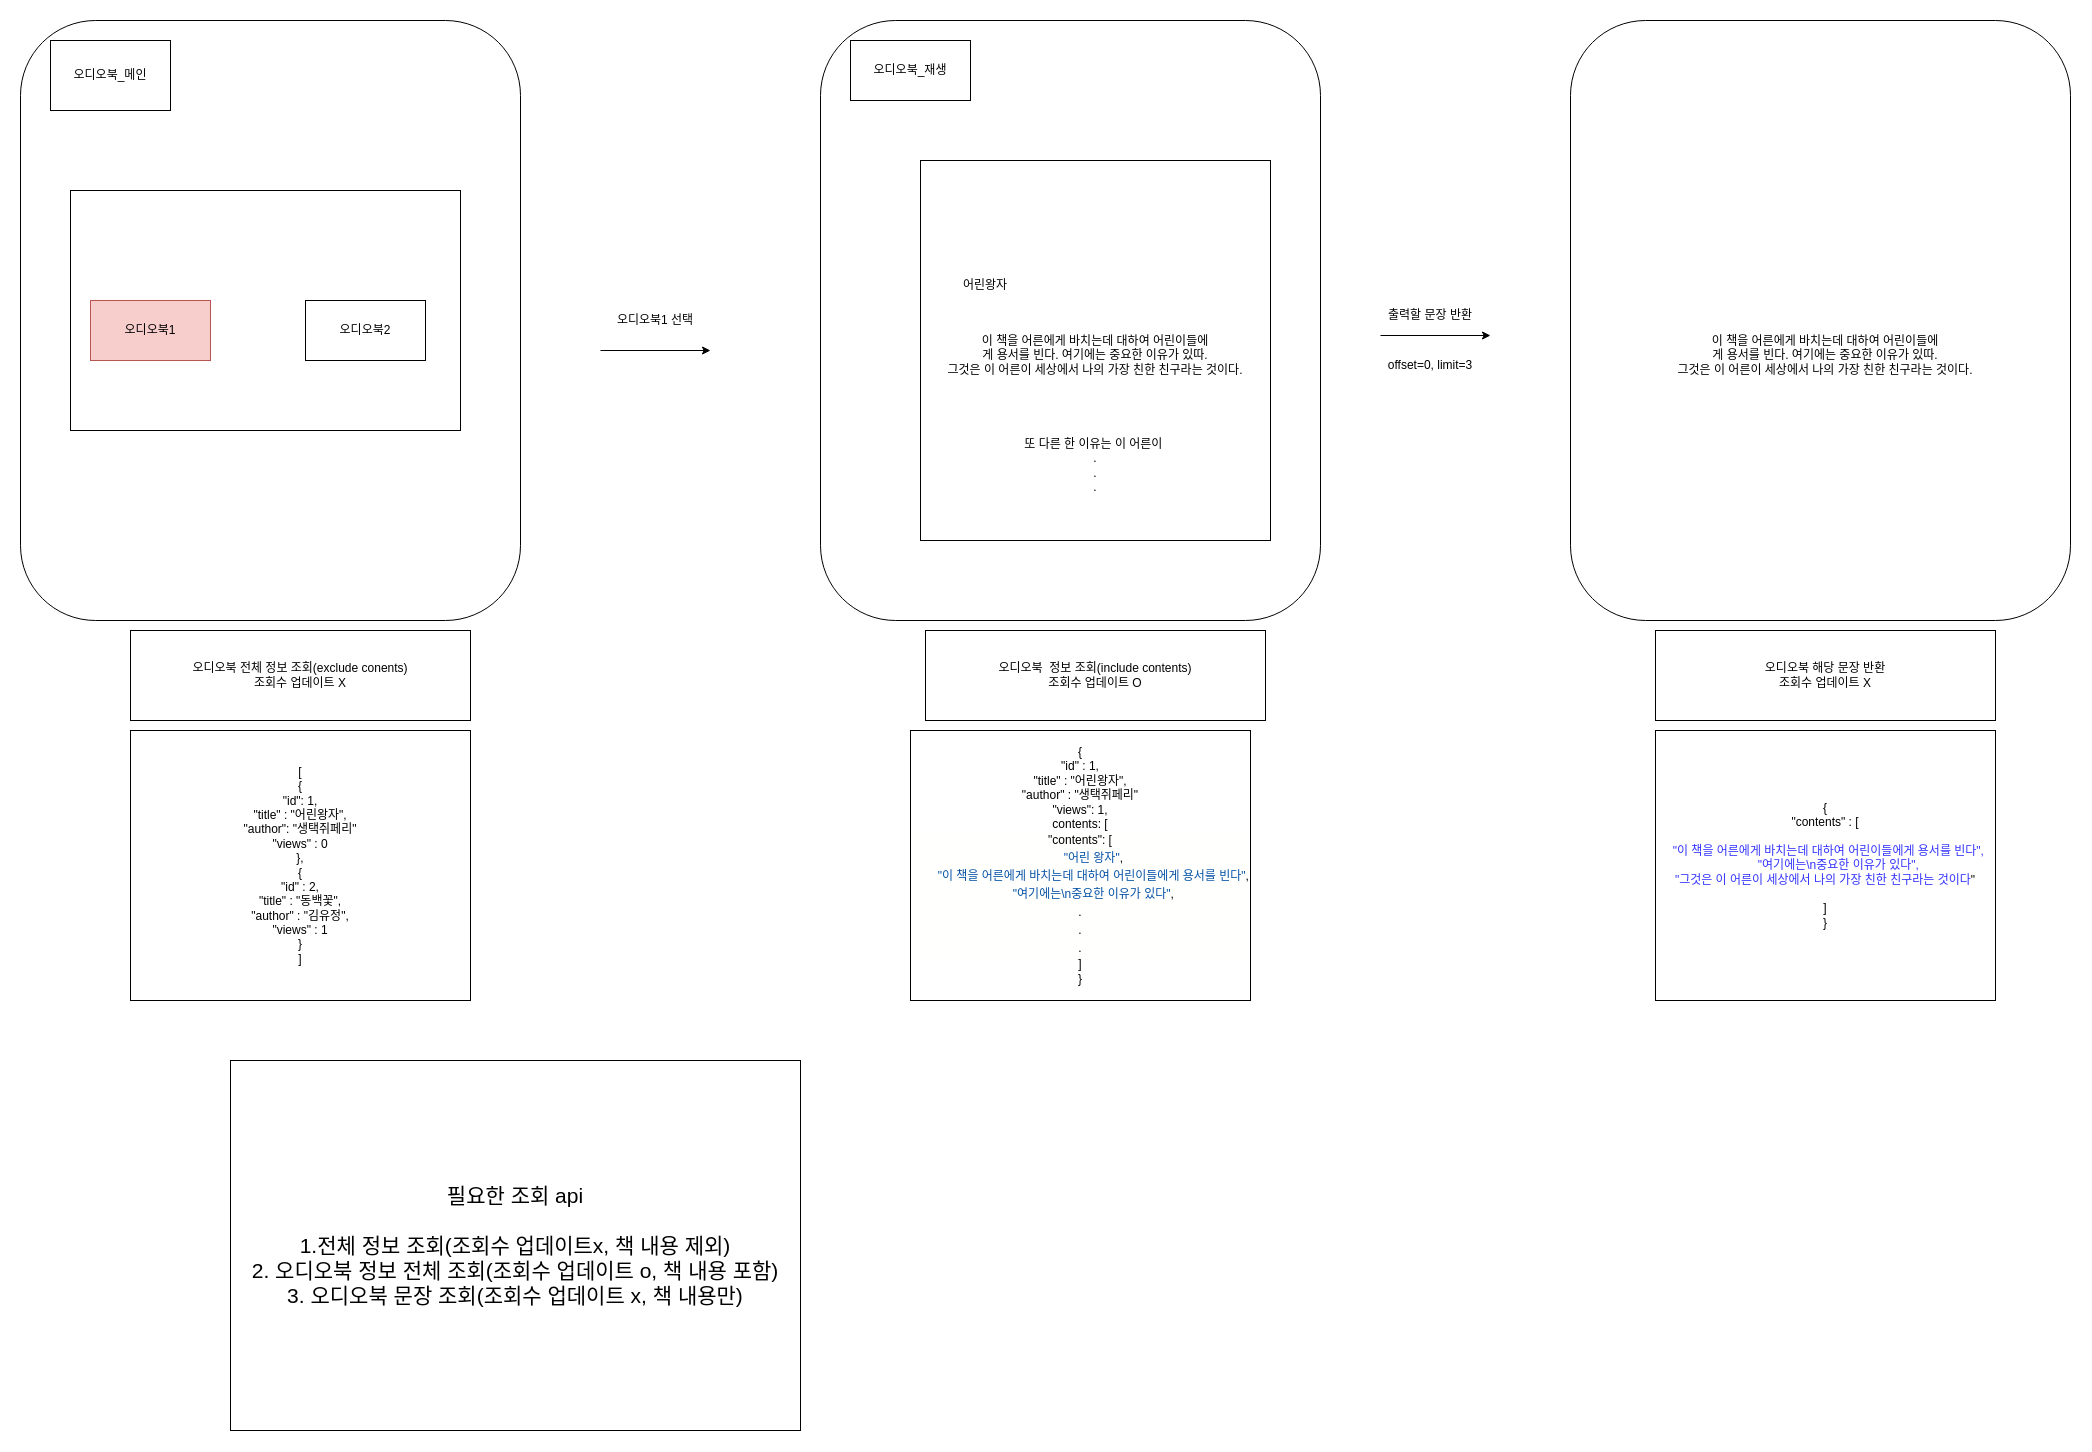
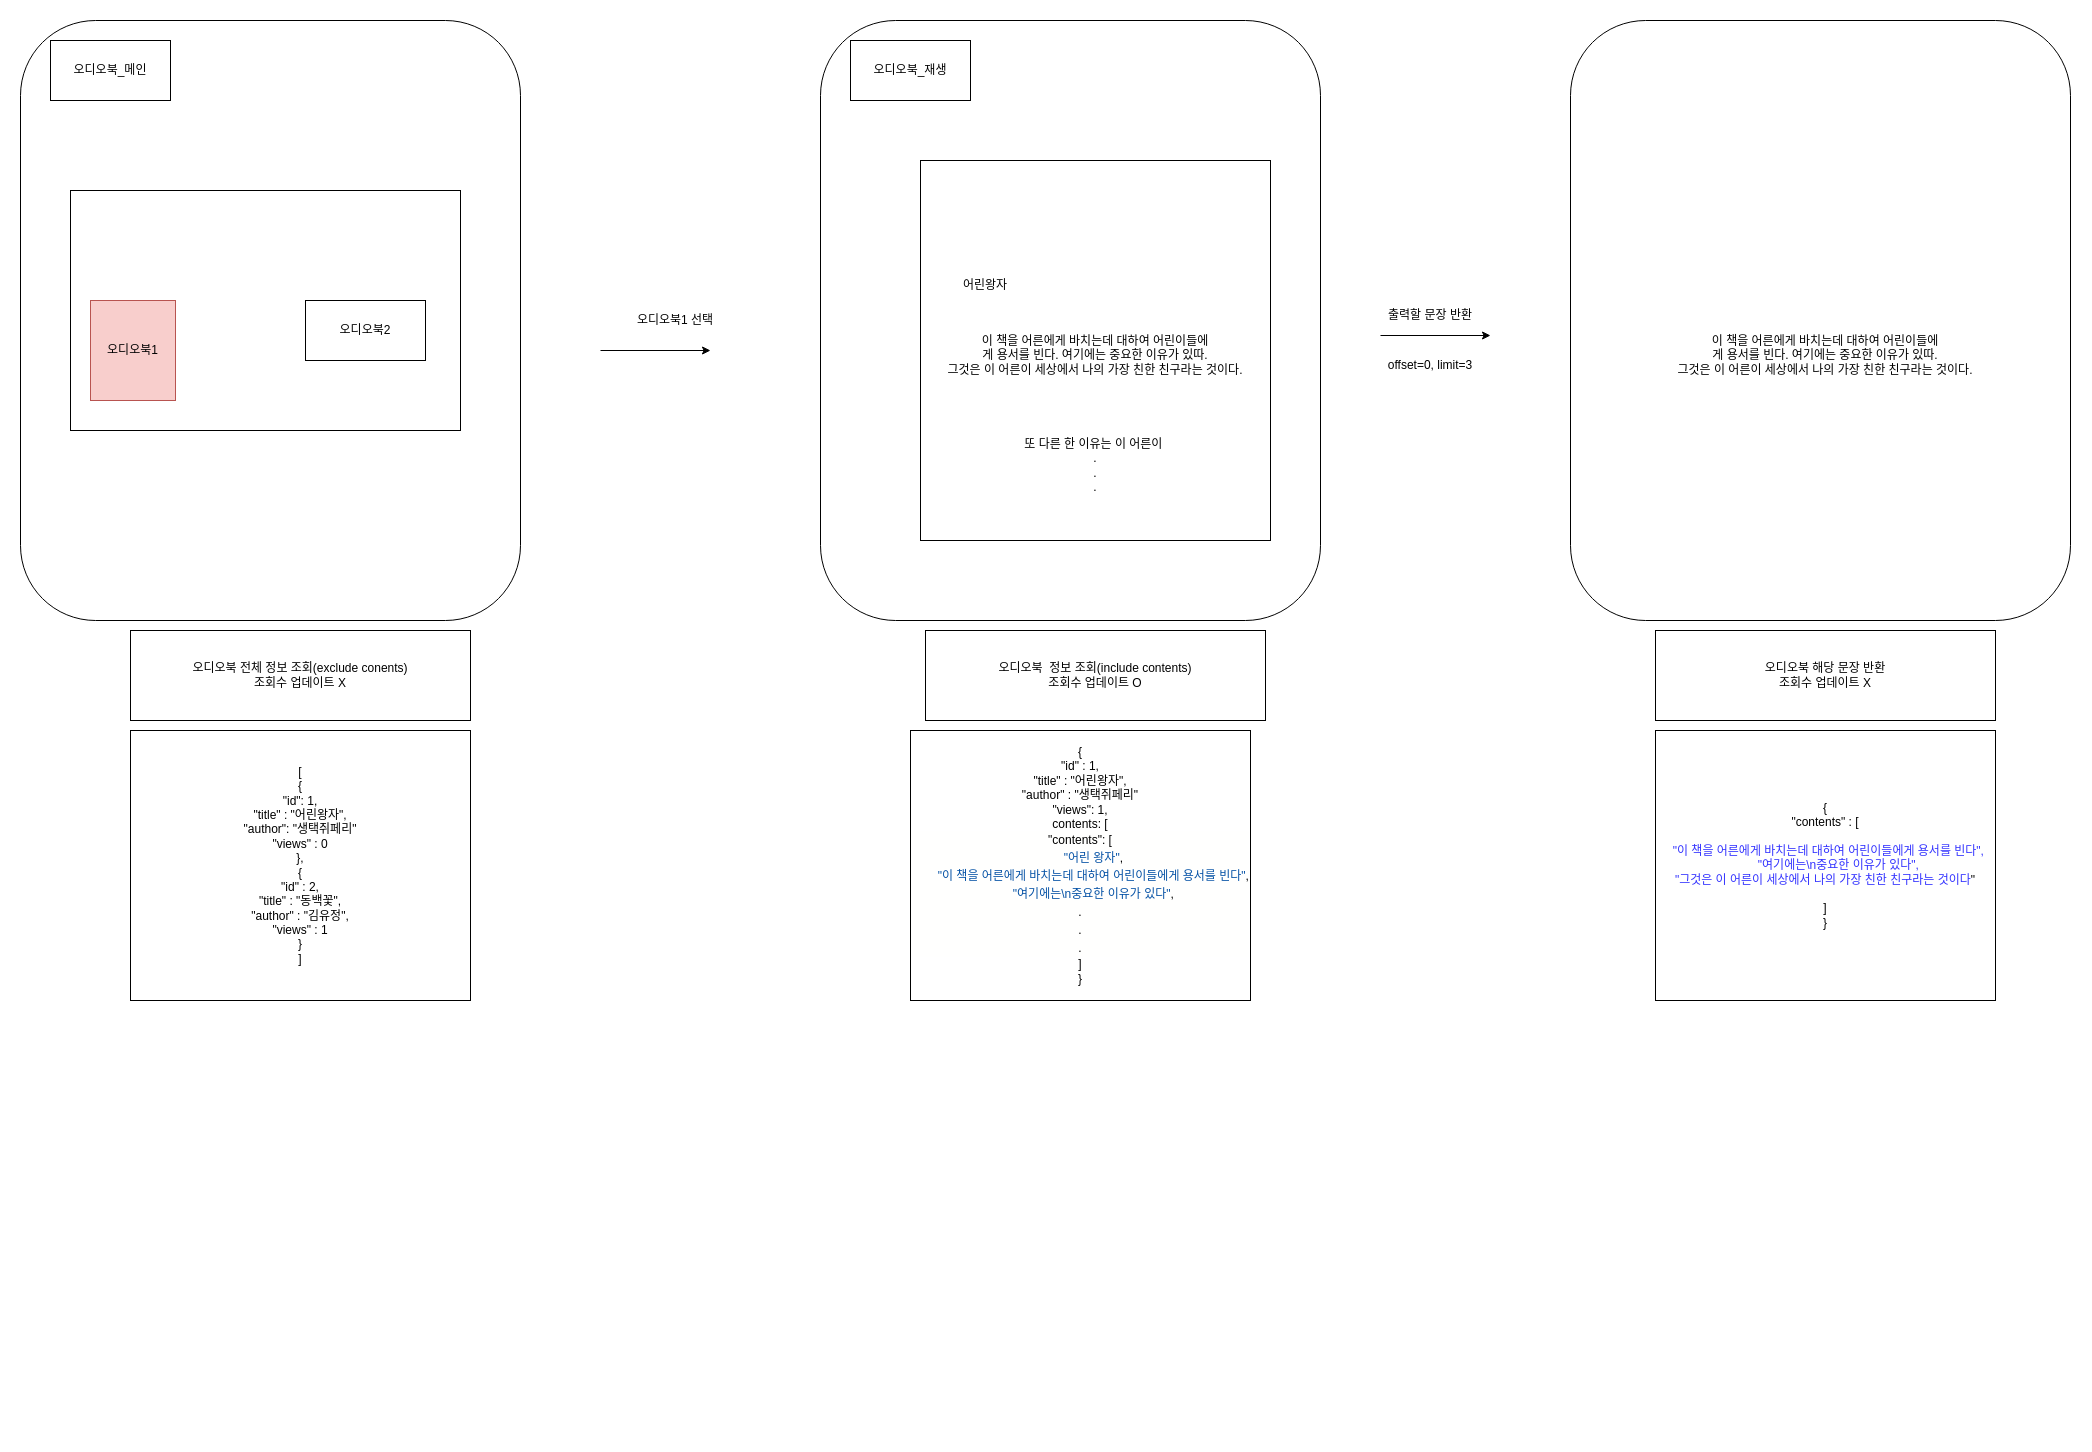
node "오디오북_메인": size 120x70 -> 120x60
node "오디오북1 선택": moved (656, 321) -> (676, 321)
node "오디오북1": size 120x60 -> 85x100
node "필요한 조회 api 1.전체 정보 조회(조회수 업데이트x, 책 내용 제외) 2. 오디오북 정보 전체 조회(조회수 업데이트 o, 책 내용 포함) 3. 오디오북 문장 조회(조회수 업데이트 x, 책 내용만)": removed
